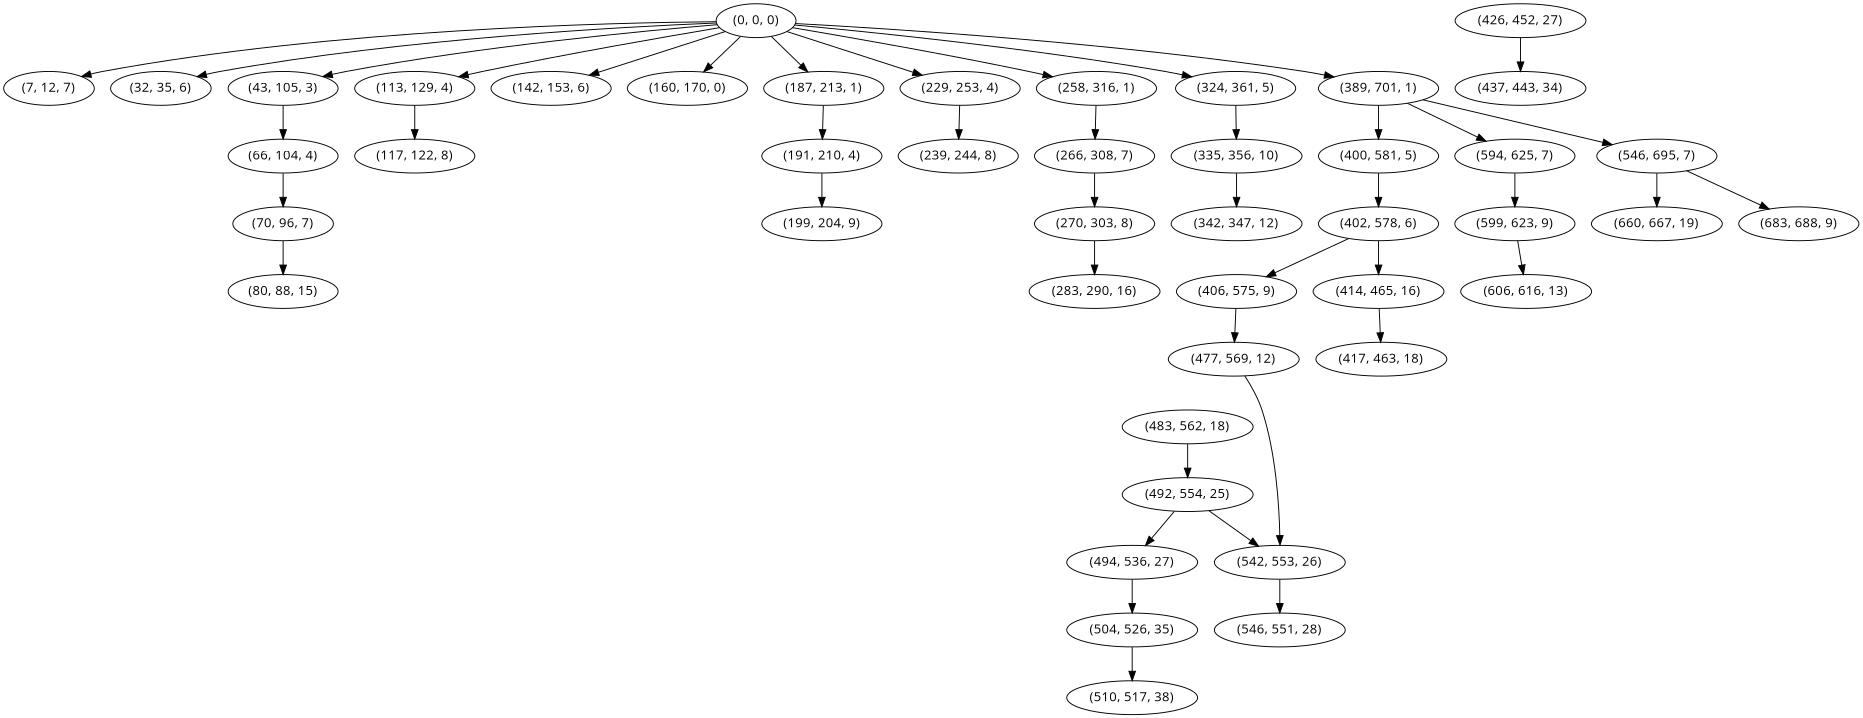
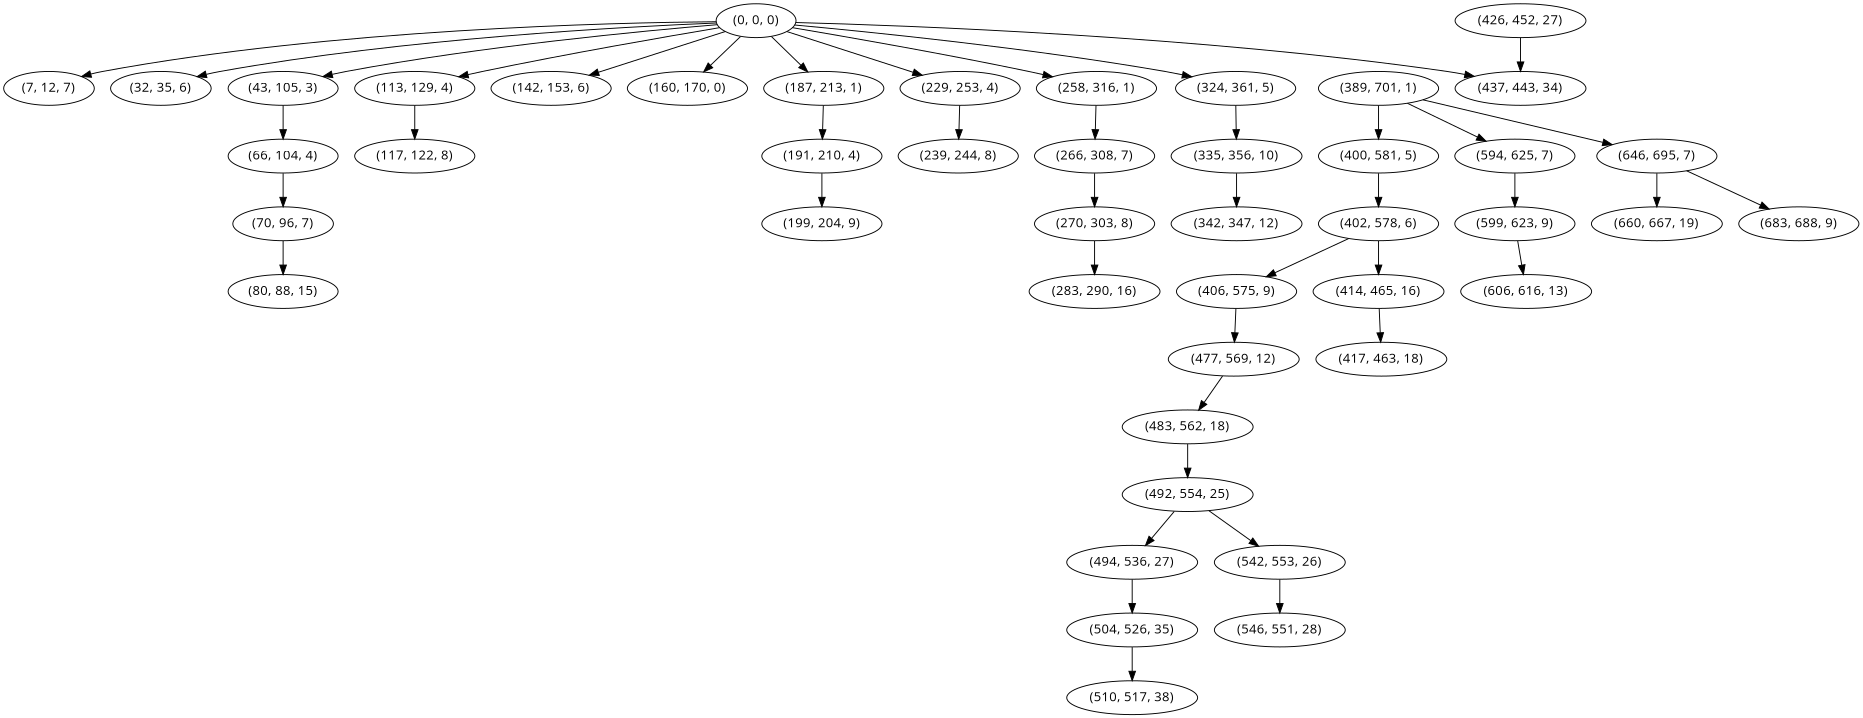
edge "(0, 0, 0)" -> "(389, 701, 1)": now "(0, 0, 0)" -> "(437, 443, 34)"
node "(546, 695, 7)": label "(546, 695, 7)" -> "(646, 695, 7)"
edge "(477, 569, 12)" -> "(542, 553, 26)": now "(477, 569, 12)" -> "(483, 562, 18)"
